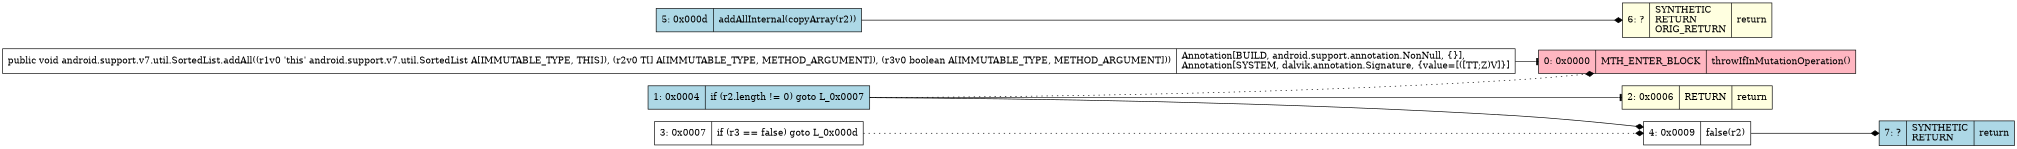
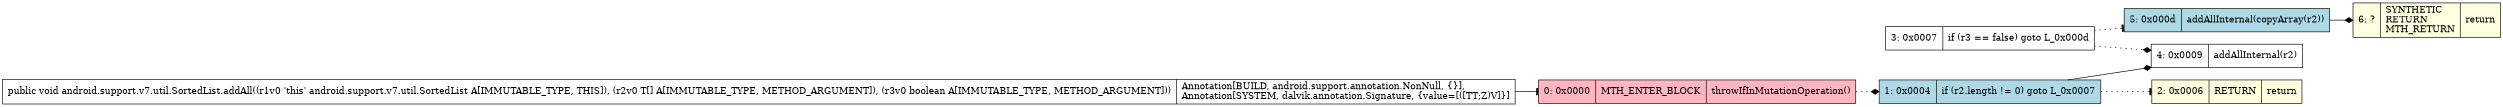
edge "3: 0x0007" -> "5: 0x000d": added
node "6: ?": text "ORIG_RETURN" -> "MTH_RETURN"
edge "1: 0x0004" -> "0: 0x0000": reversed
edge "1: 0x0004" -> "2: 0x0006": style solid -> dotted
node "4: 0x0009": text "false(r2)" -> "addAllInternal(r2)"
node "7: ?": removed
